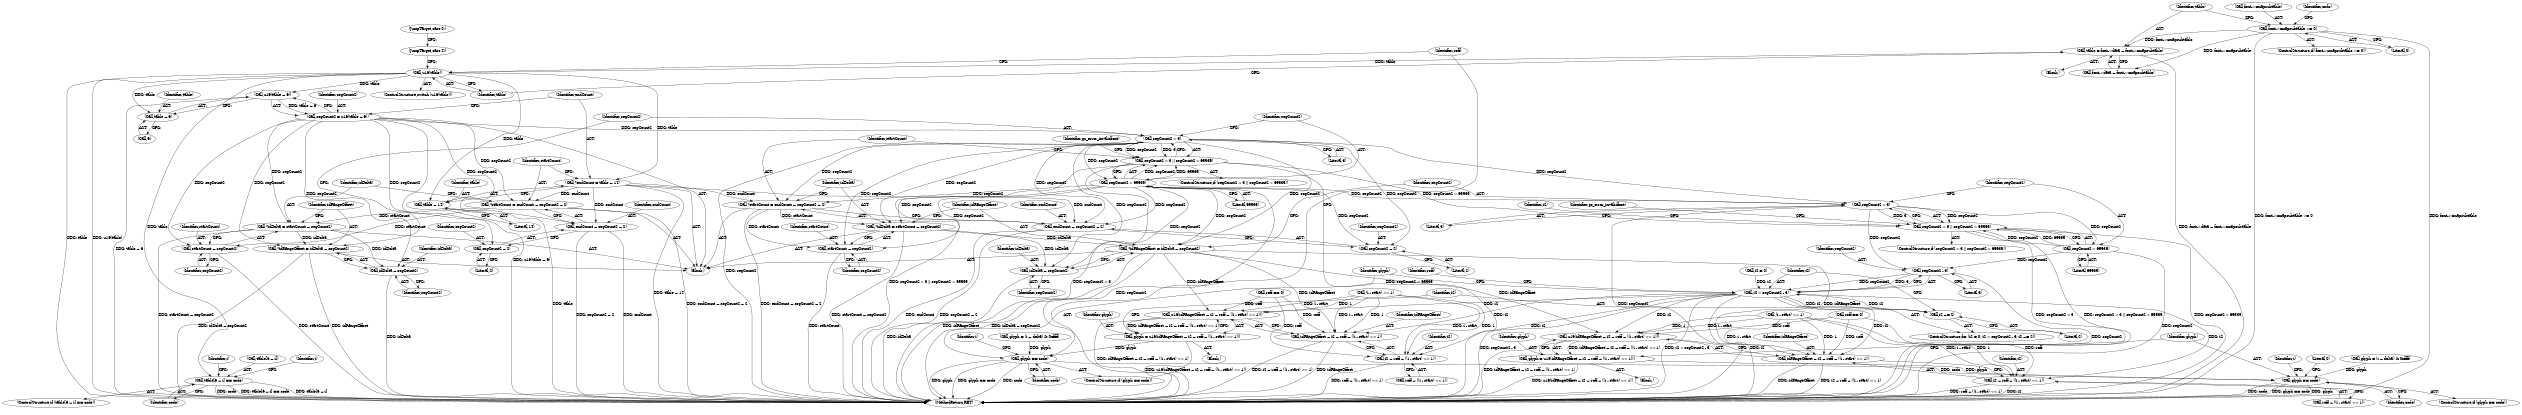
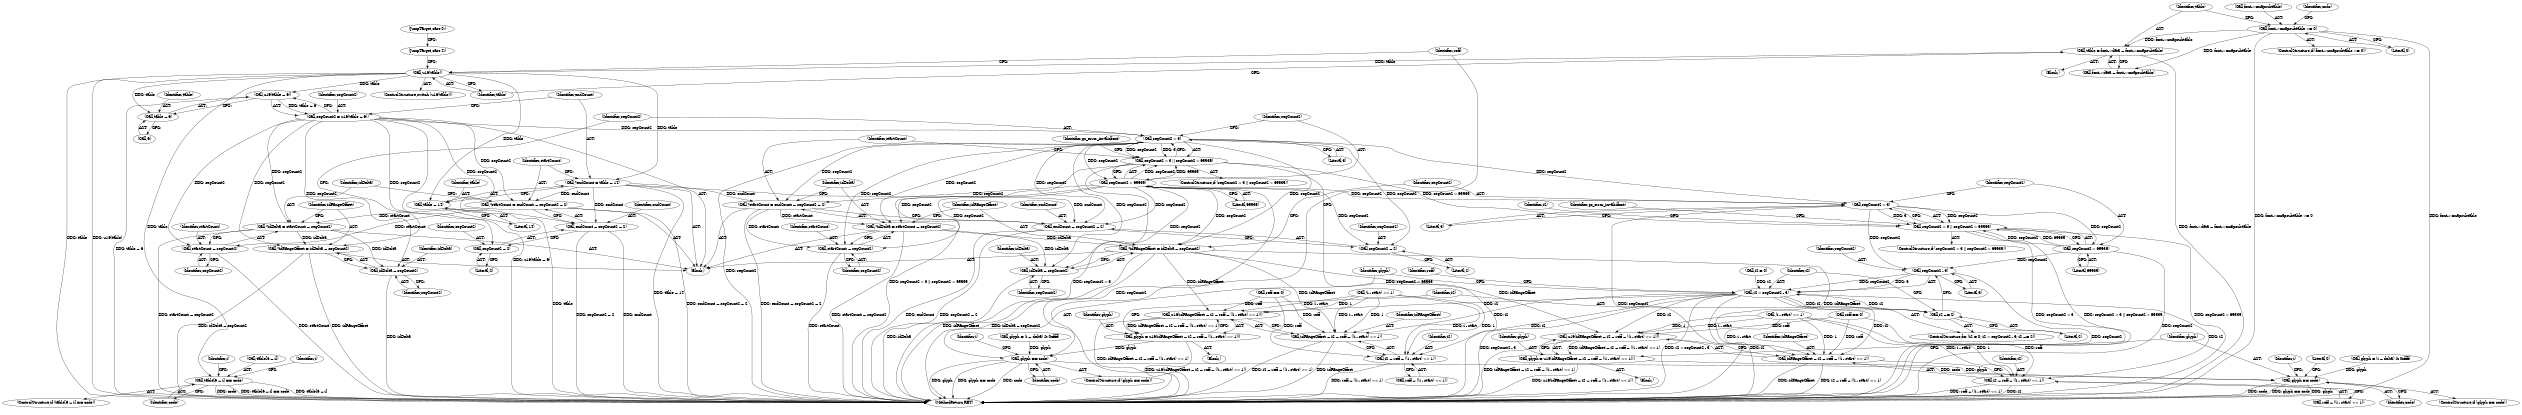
edge "(Call,i2 < segCount2 - 3)" -> "(Call,segCount2 - 3)": now "(Call,i2 += 2)" -> "(Call,segCount2 - 3)"
